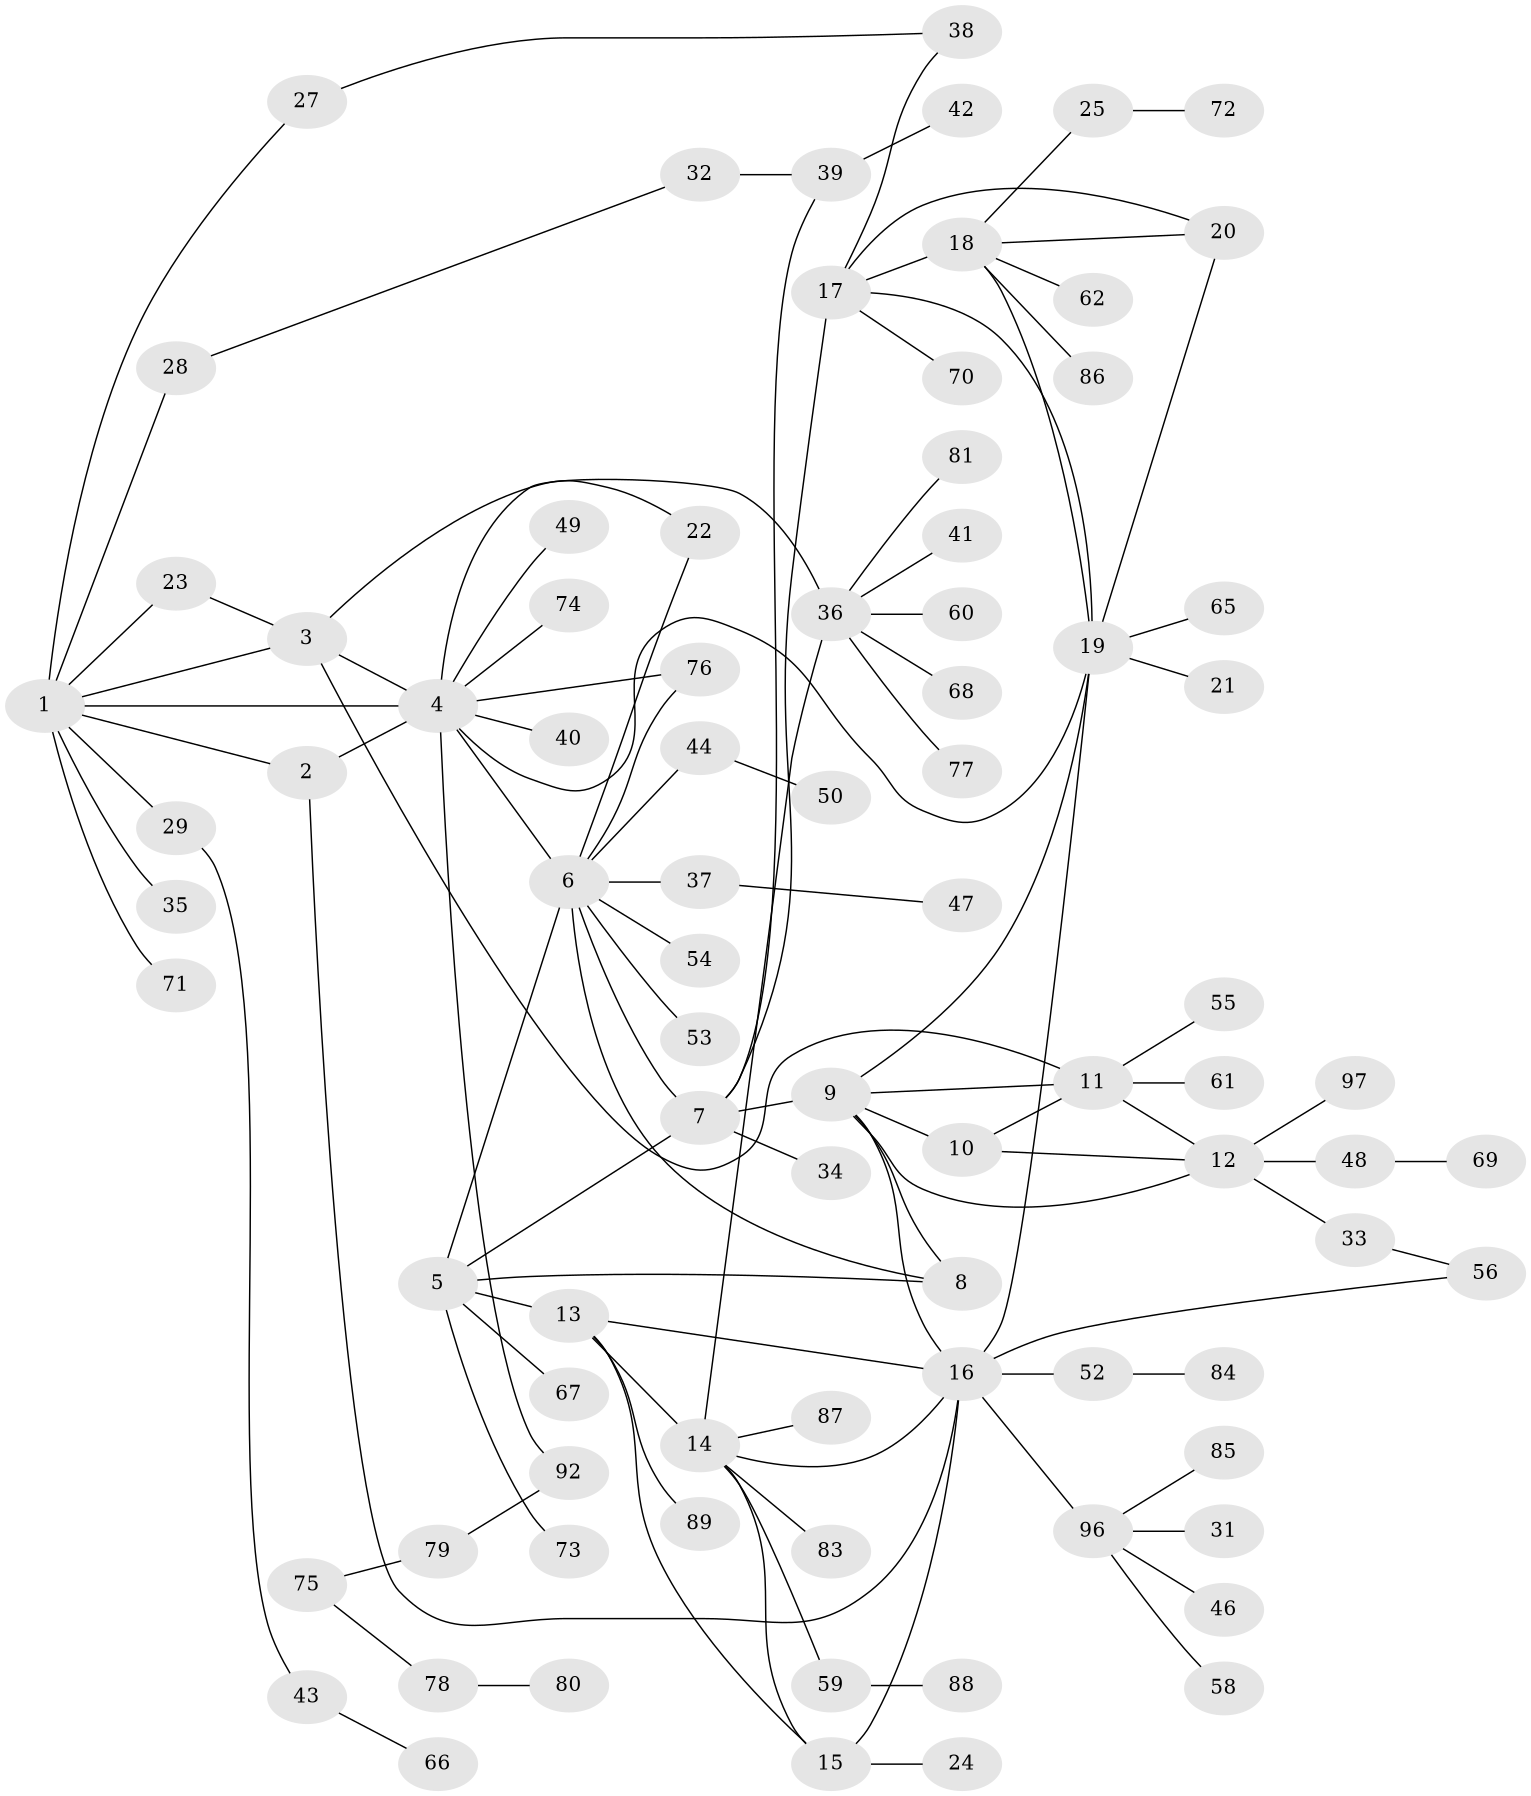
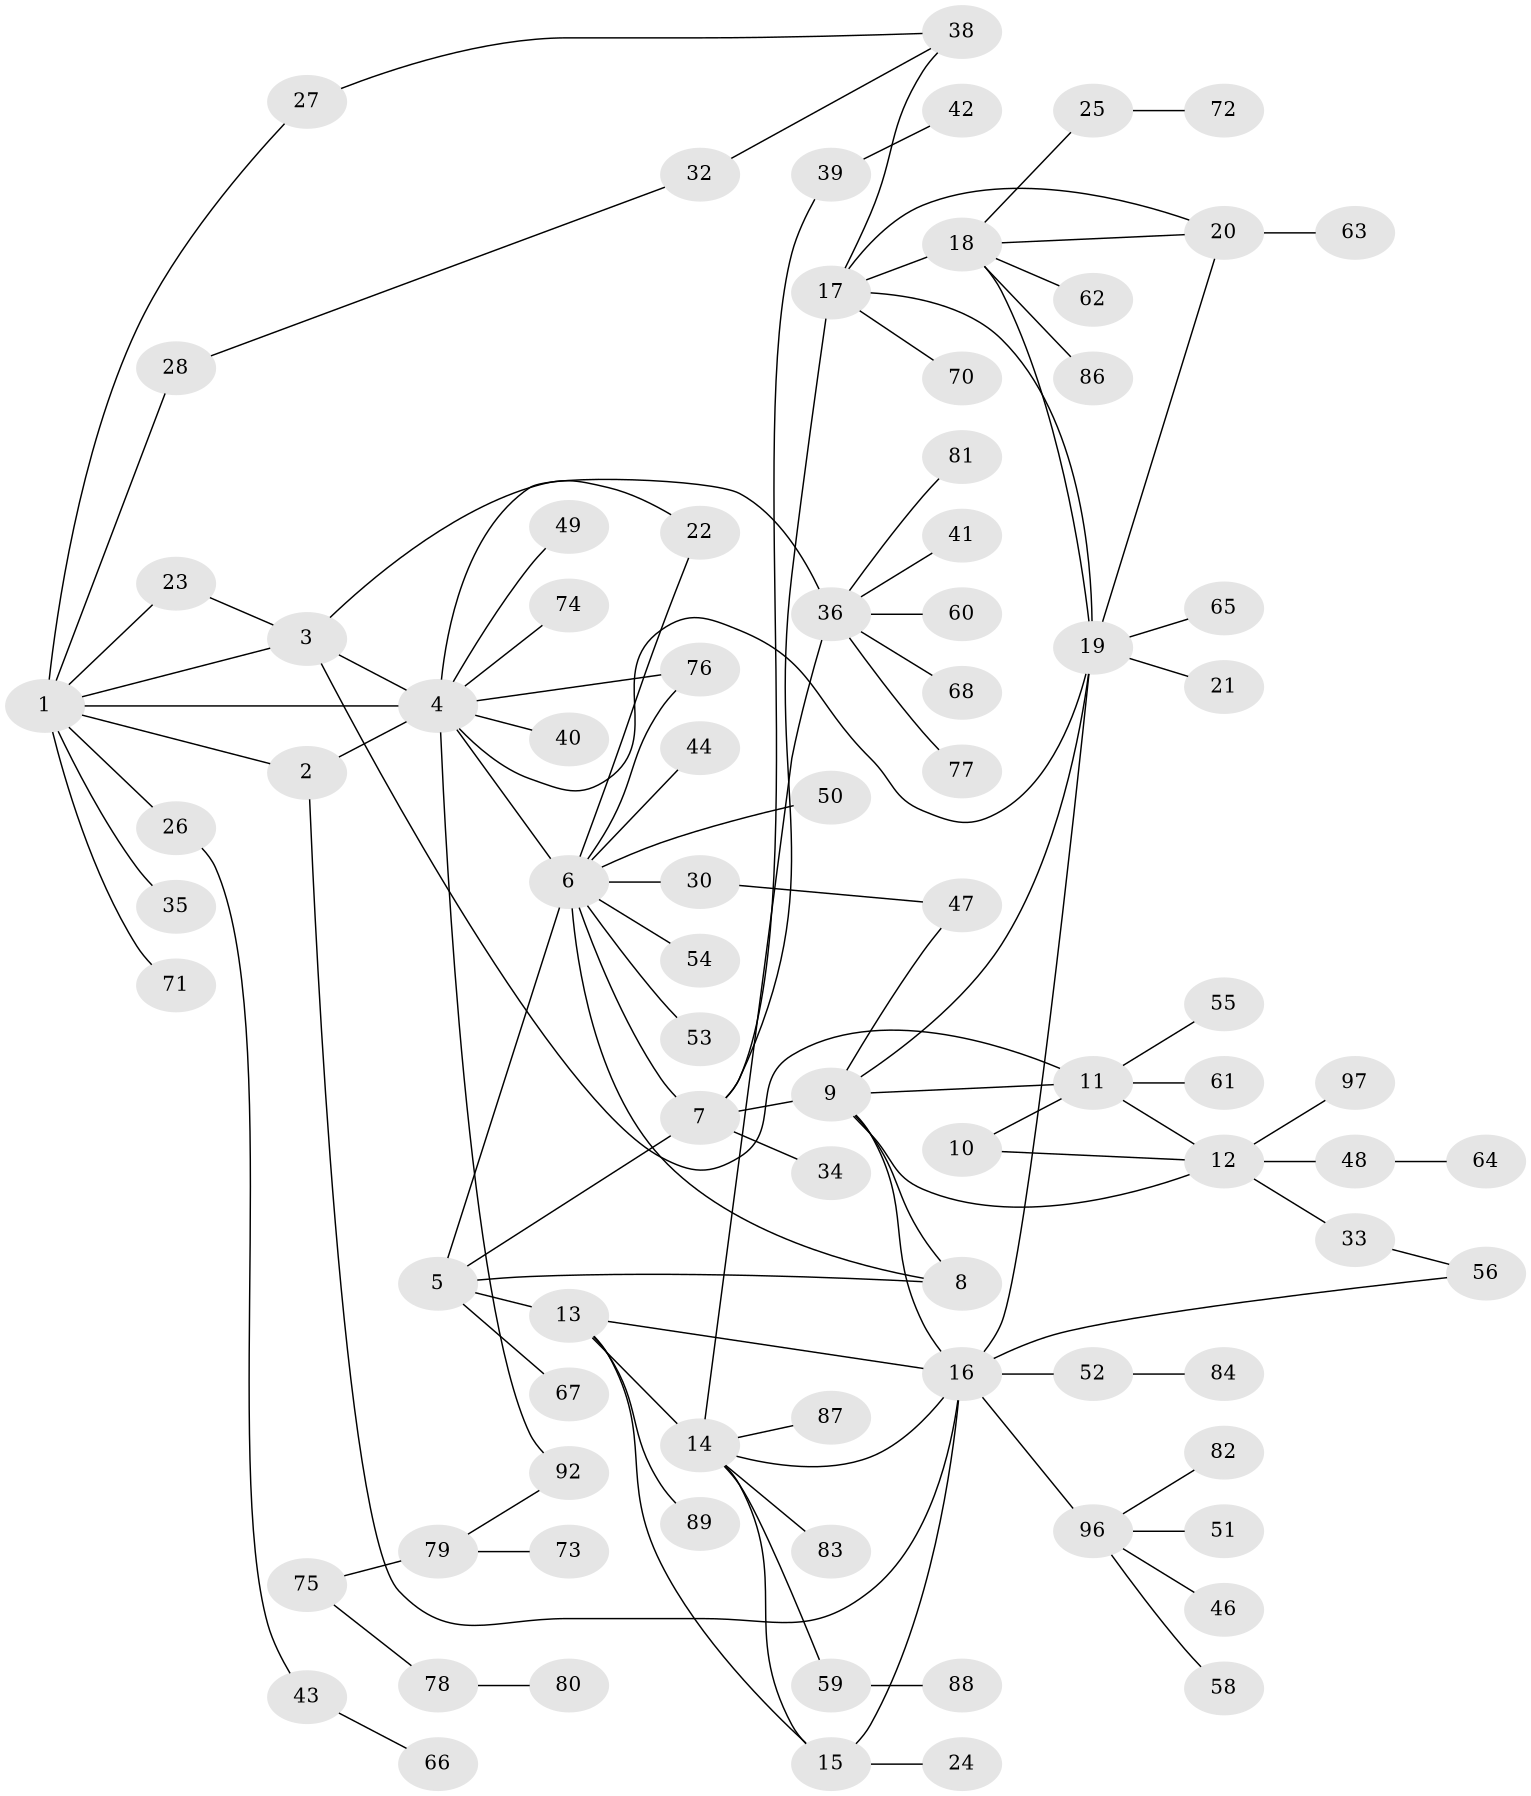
edge "32" -- "39": now "32" -- "38"
node "63": added
edge "44" -- "50": now "6" -- "50"
node "29": label "29" -> "26"
node "37": label "37" -> "30"
edge "9" -- "10": now "9" -- "47"
node "69": label "69" -> "64"
edge "5" -- "73": now "79" -- "73"
node "85": label "85" -> "82"
node "31": label "31" -> "51"
